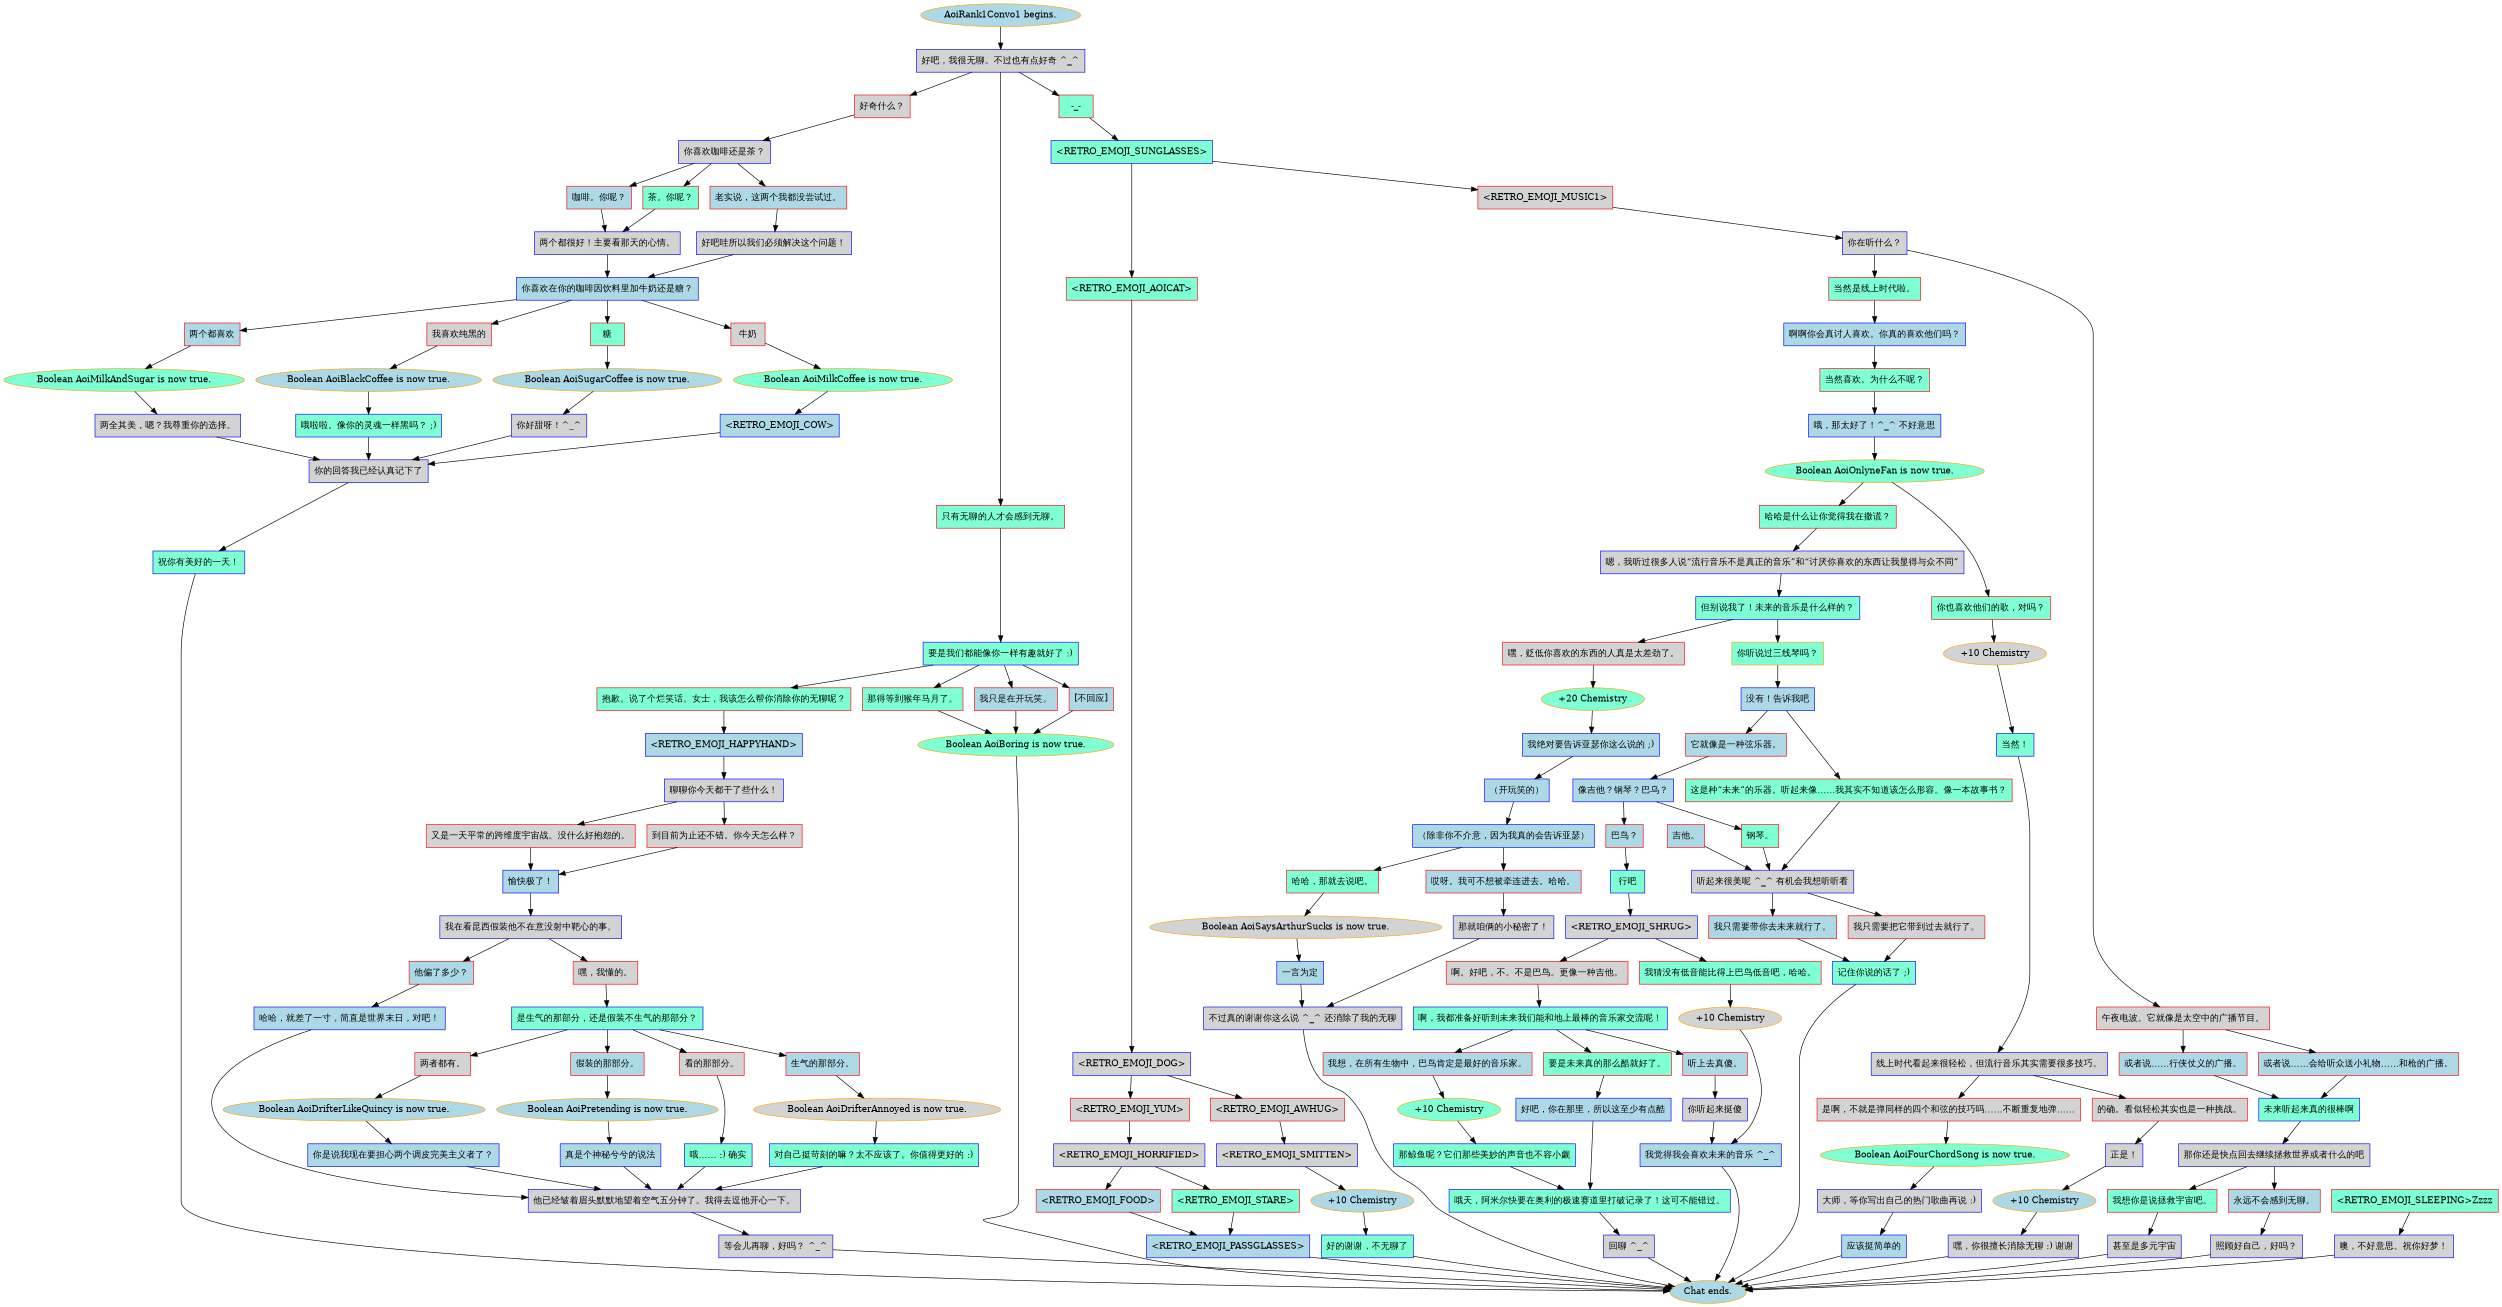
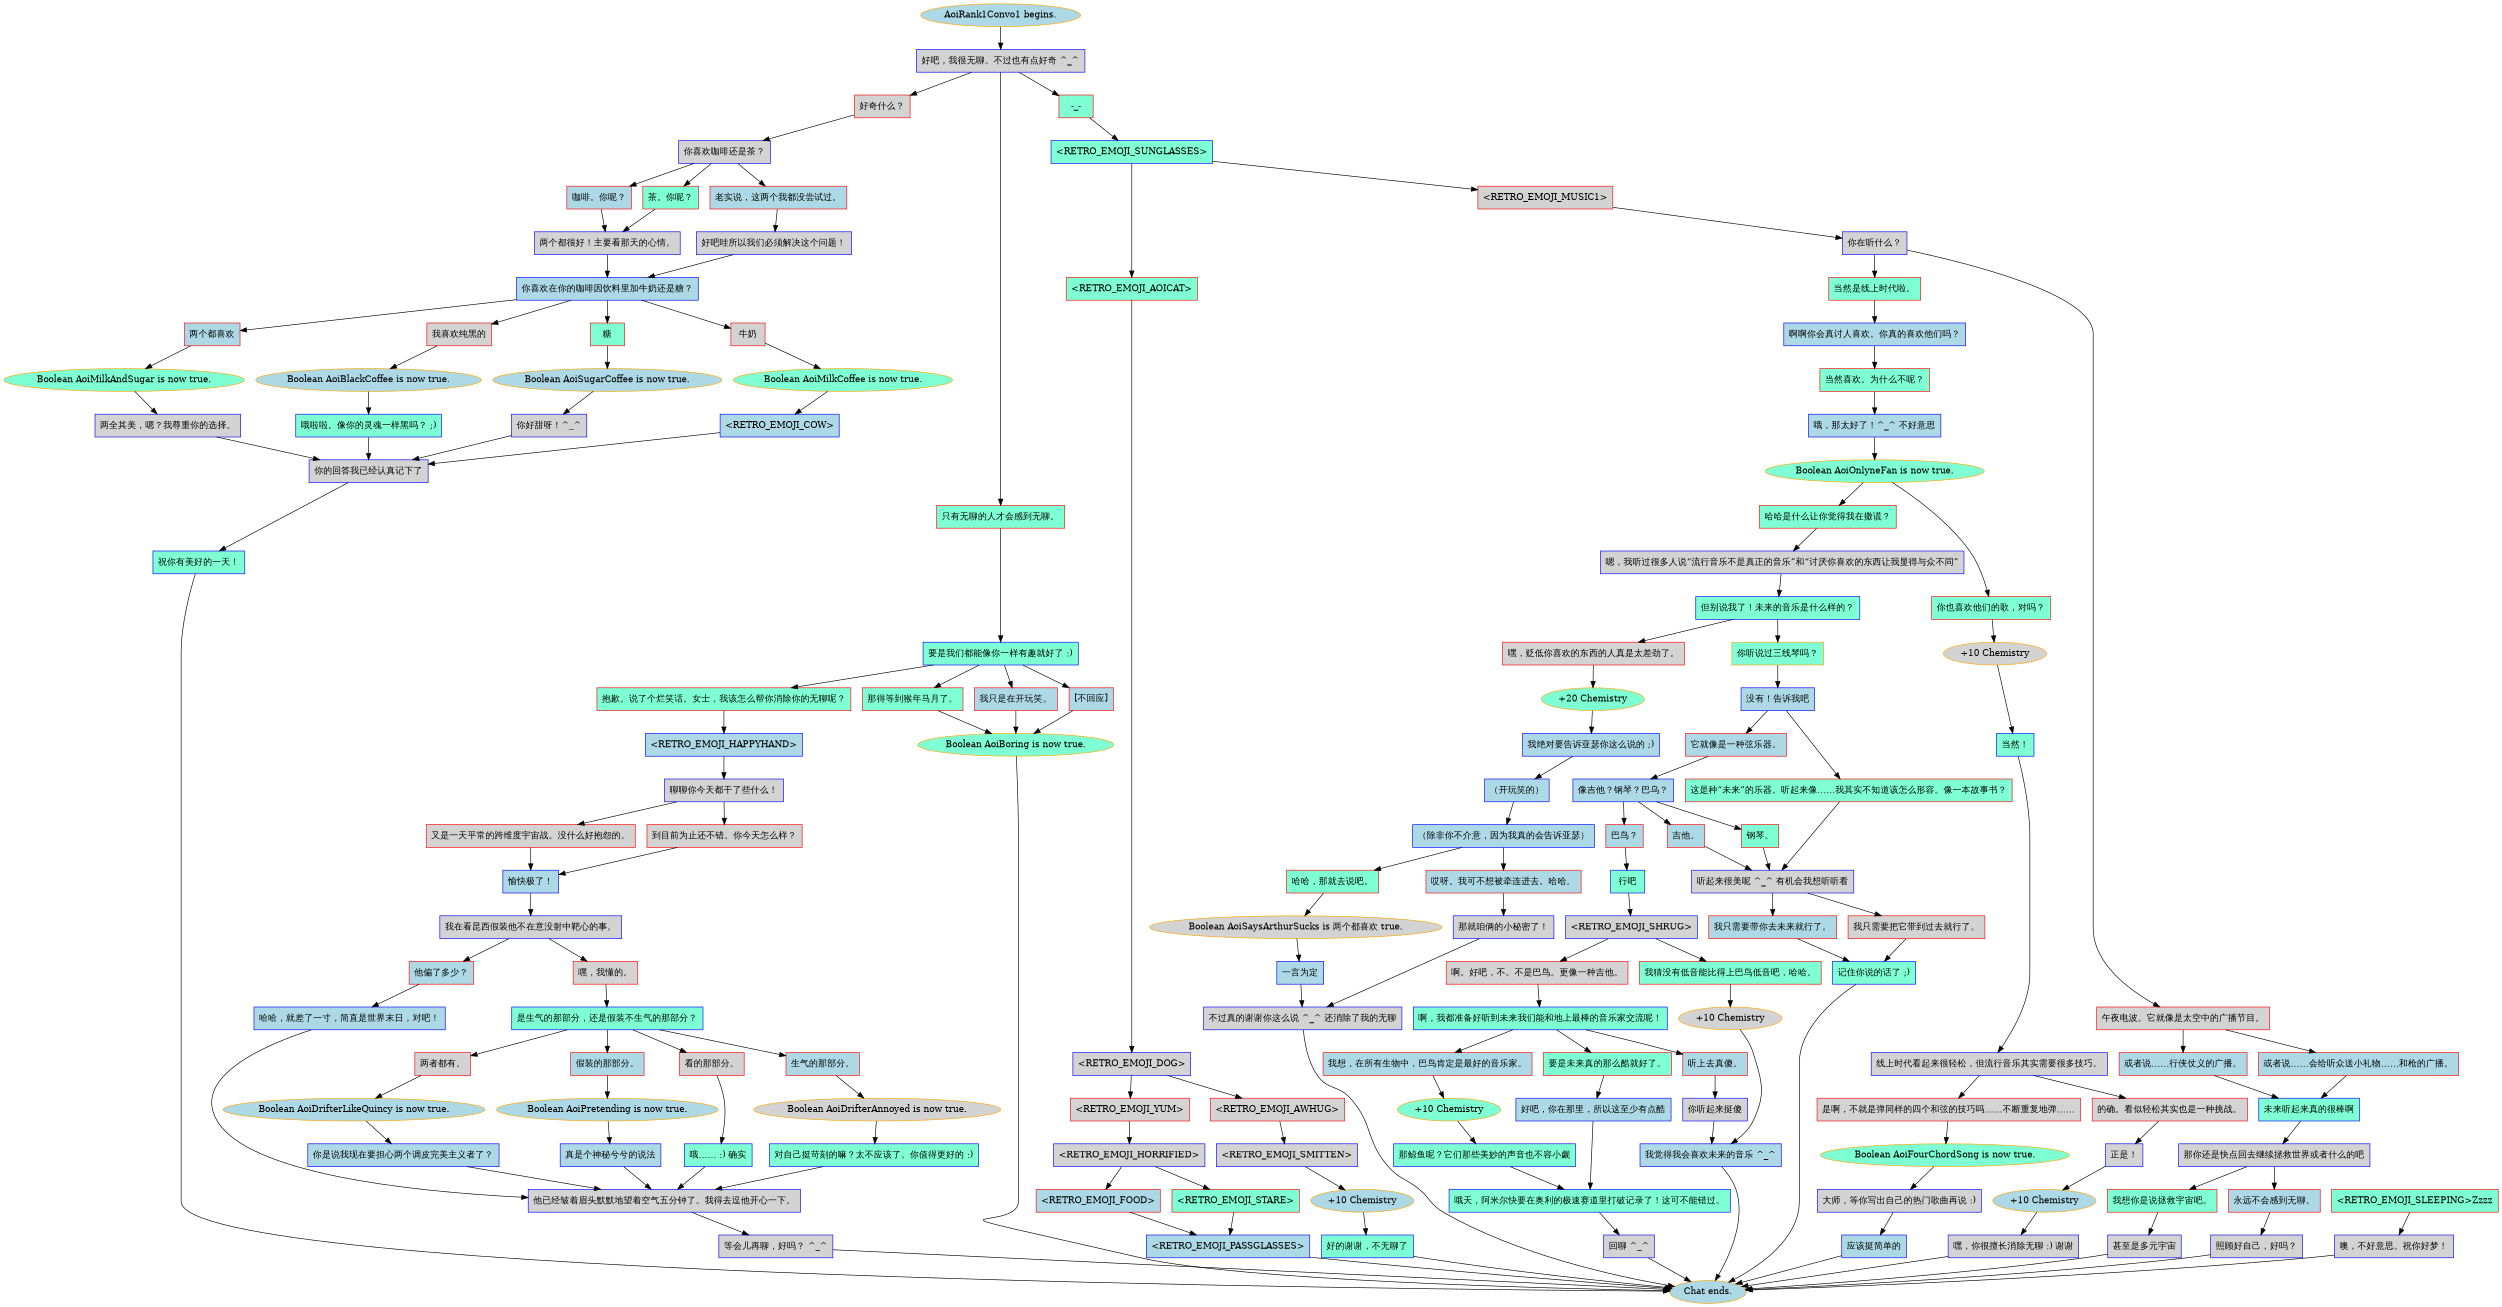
edge "像吉他？钢琴？巴乌？" -> "吉他。": added
node "Boolean AoiSaysArthurSucks is now true.": label "Boolean AoiSaysArthurSucks is now true." -> "Boolean AoiSaysArthurSucks is 两个都喜欢 true."
